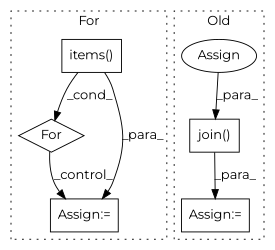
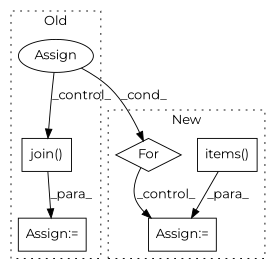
cluster "For": label "For" -> "New"
edge "items()" -> "For": now "Assign" -> "For"
edge "Assign" -> "join()": label "_para_" -> "_control_"
